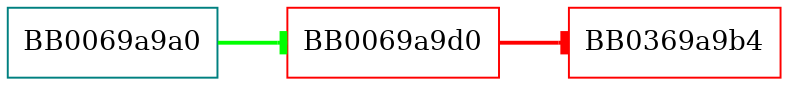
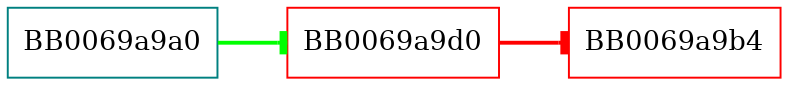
node "BB0369a9b4": label "BB0369a9b4" -> "BB0069a9b4"
